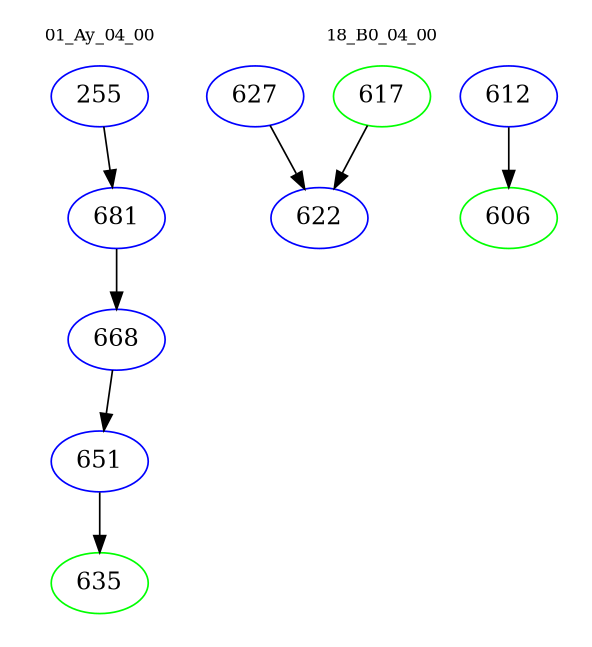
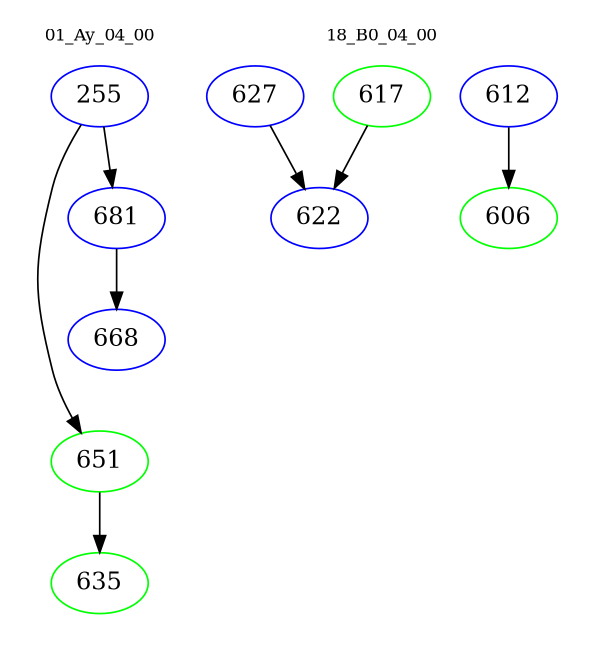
edge "668" -> "651": now "255" -> "651"
node "651": color blue -> green
